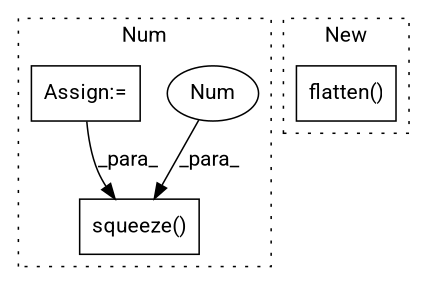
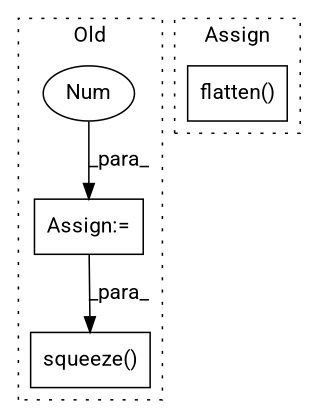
cluster "Num": label "Num" -> "Old"
cluster "New": label "New" -> "Assign"
edge "Num" -> "squeeze()": now "Num" -> "Assign:="
